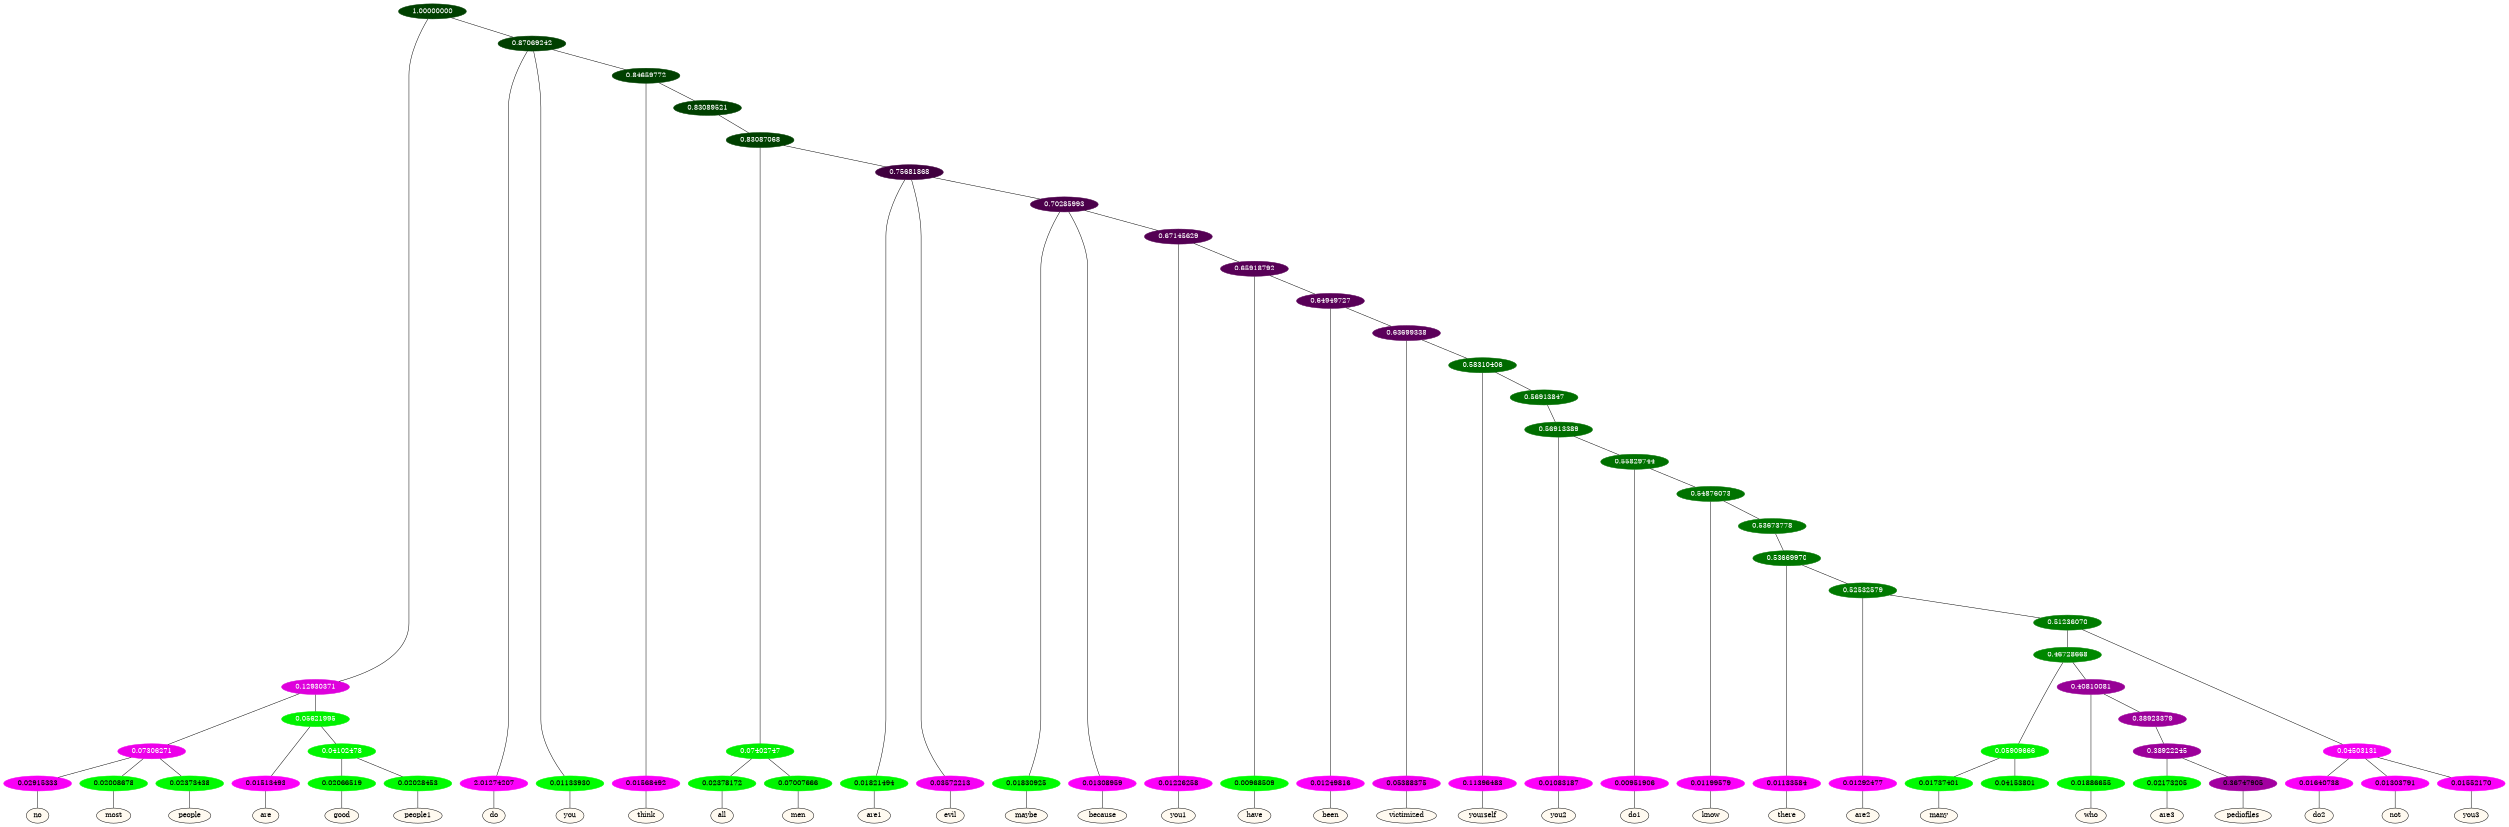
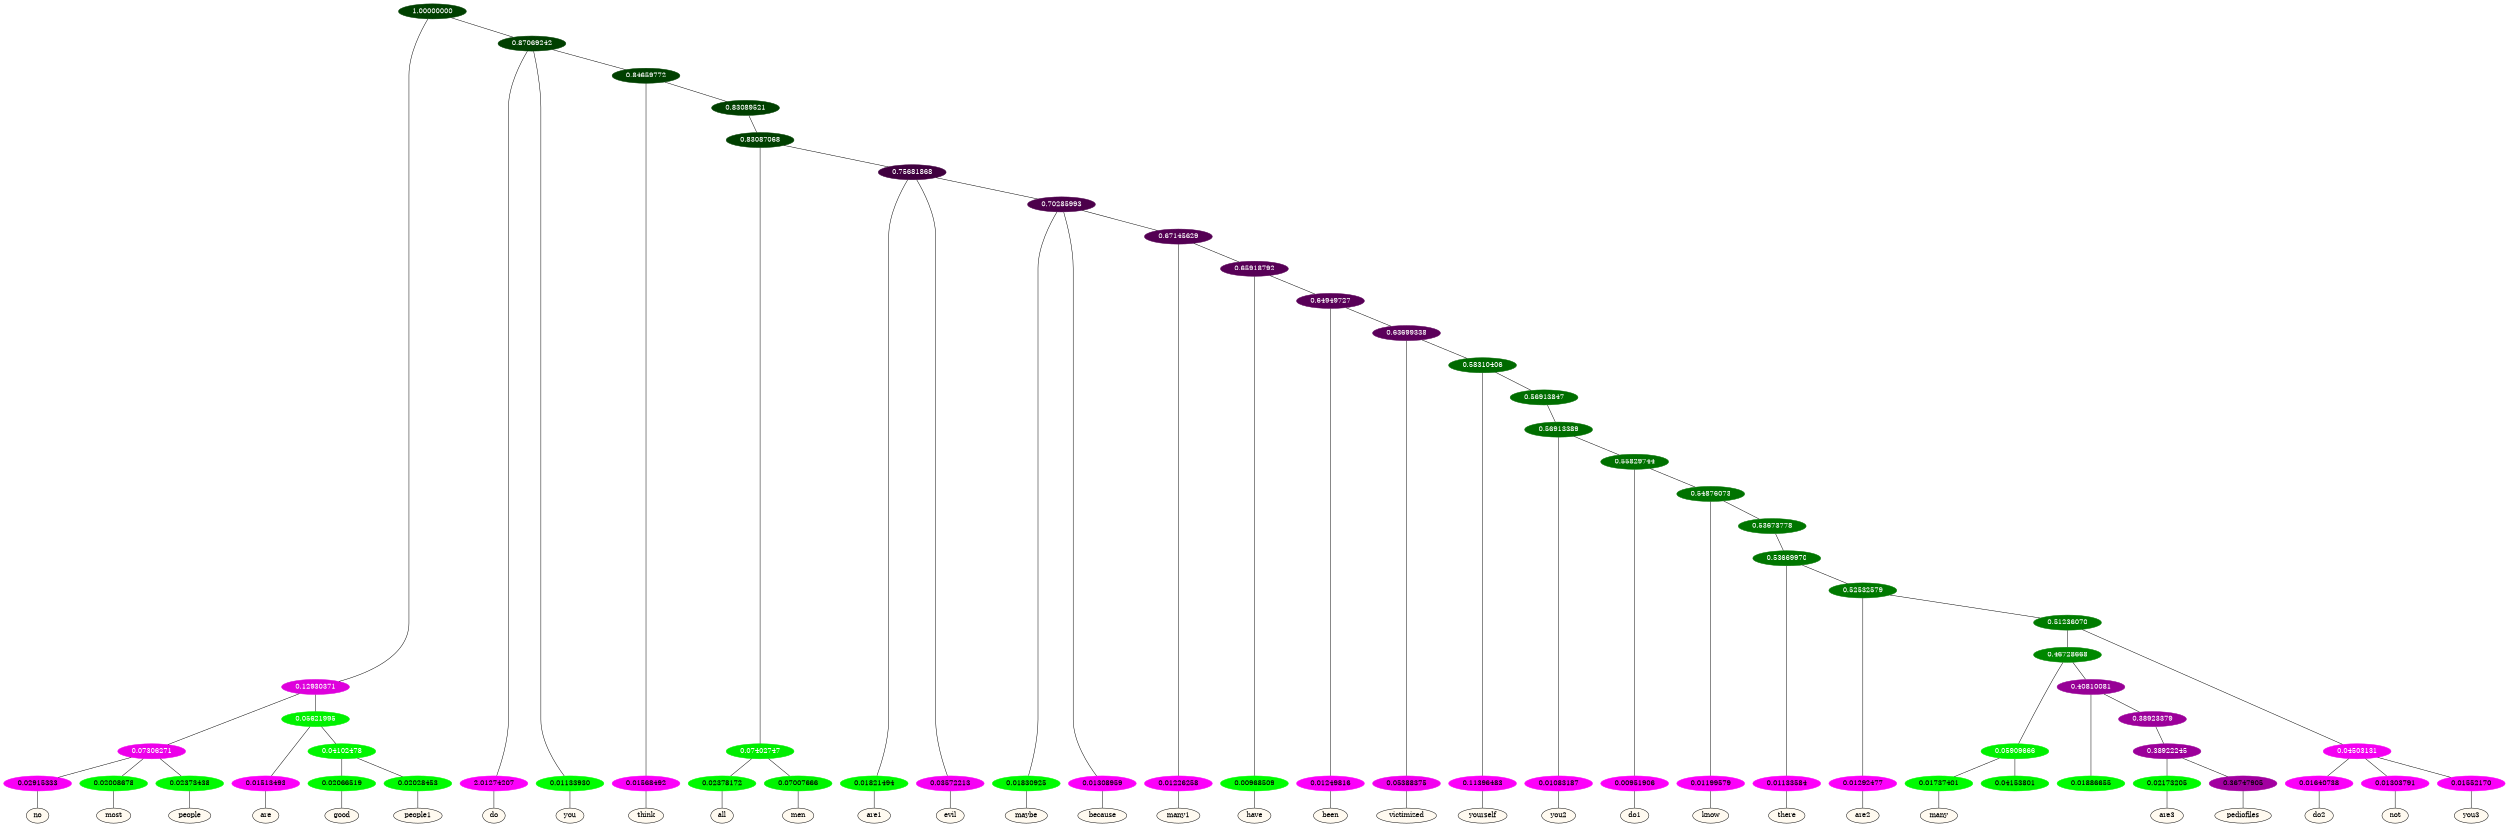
node "you1": label "you1" -> "many1"
node "who": removed
